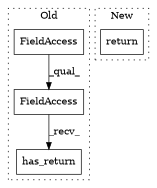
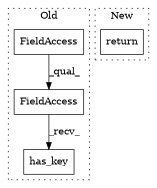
node "has_return": label "has_return" -> "has_key"
